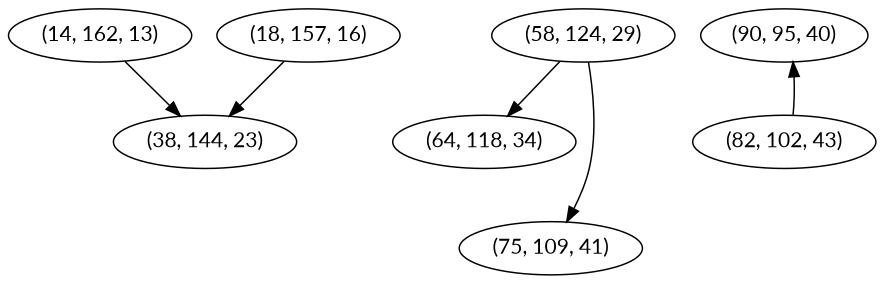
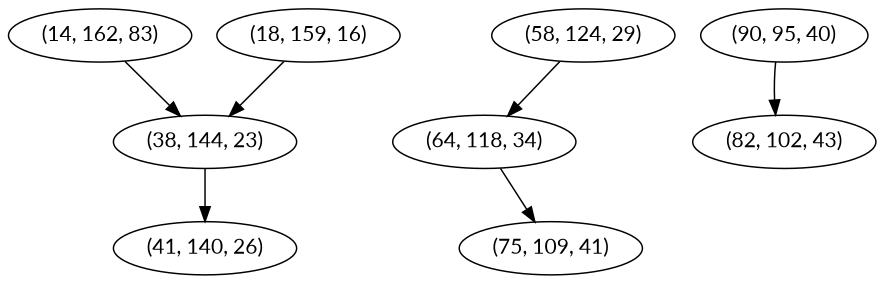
node "(14, 162, 13)": label "(14, 162, 13)" -> "(14, 162, 83)"
node "(18, 157, 16)": label "(18, 157, 16)" -> "(18, 159, 16)"
edge "(82, 102, 43)" -> "(90, 95, 40)": reversed
edge "(58, 124, 29)" -> "(75, 109, 41)": now "(64, 118, 34)" -> "(75, 109, 41)"
node "(41, 140, 26)": added
